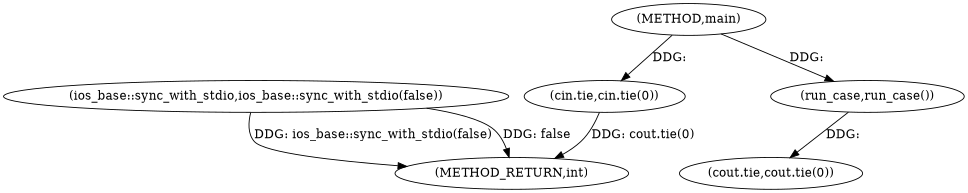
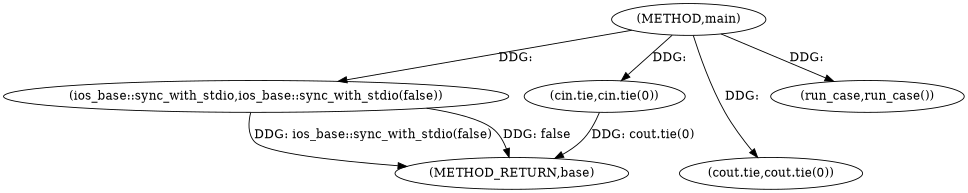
edge "(METHOD,main)" -> "(ios_base::sync_with_stdio,ios_base::sync_with_stdio(false))": added, label "DDG:"
edge "(run_case,run_case())" -> "(cout.tie,cout.tie(0))": now "(METHOD,main)" -> "(cout.tie,cout.tie(0))"
node "(METHOD_RETURN,int)": label "(METHOD_RETURN,int)" -> "(METHOD_RETURN,base)"
